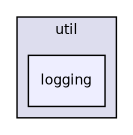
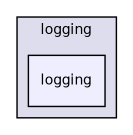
cluster "util": label "util" -> "logging"
